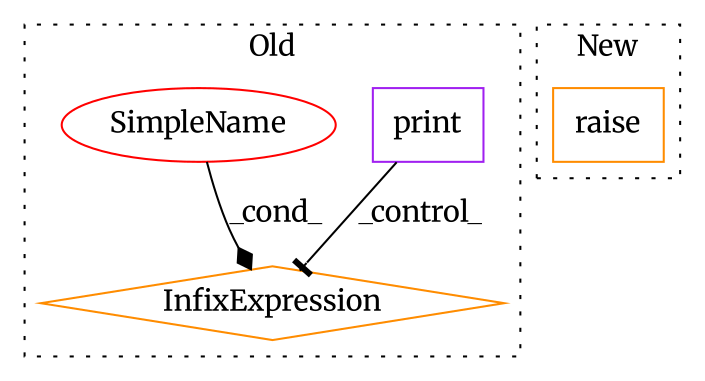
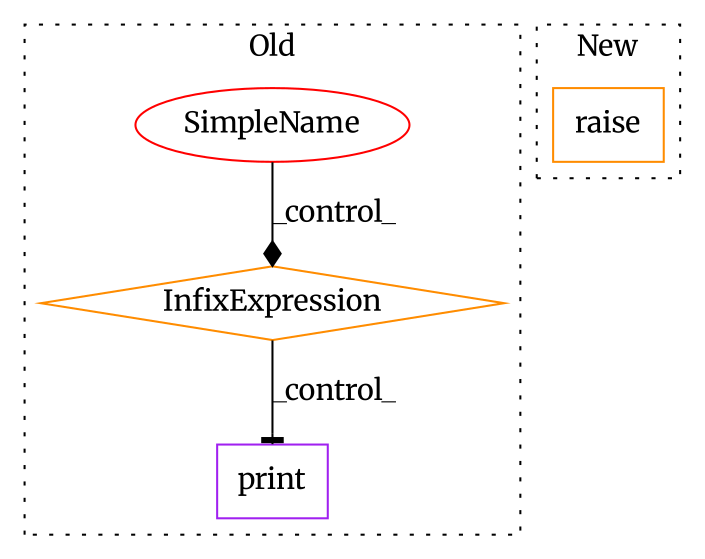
edge "print" -> "InfixExpression": reversed
edge "SimpleName" -> "InfixExpression": label "_cond_" -> "_control_"
